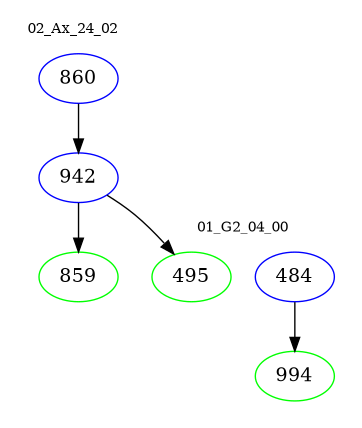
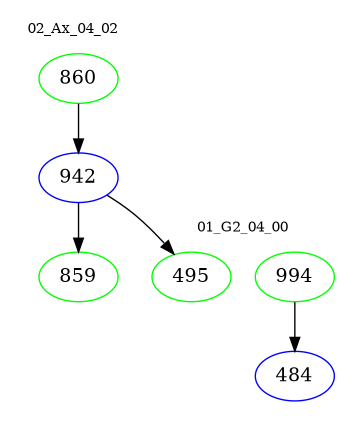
cluster "02_Ax_24_02": label "02_Ax_24_02" -> "02_Ax_04_02"
node "860": color blue -> green
edge "484" -> "994": reversed
